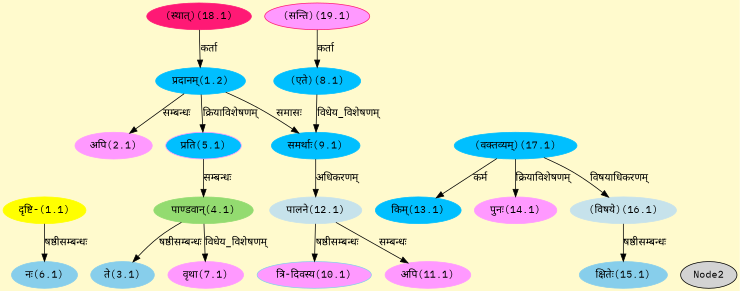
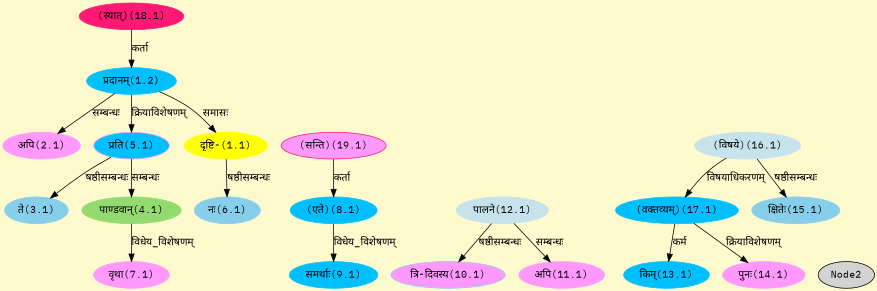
edge "प्रदानम्(1.2)" -> "समर्थाः(9.1)": now "प्रदानम्(1.2)" -> "दृष्टि-(1.1)"
edge "(वक्तव्यम्)(17.1)" -> "(विषये)(16.1)": reversed
edge "समर्थाः(9.1)" -> "पालने(12.1)": removed, label "अधिकरणम्"
edge "पाण्डवान्(4.1)" -> "ते(3.1)": now "प्रति(5.1)" -> "ते(3.1)"
